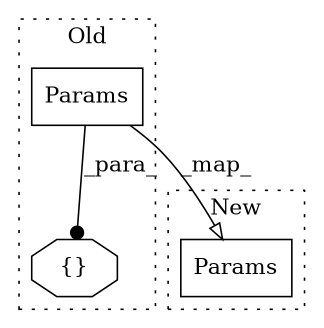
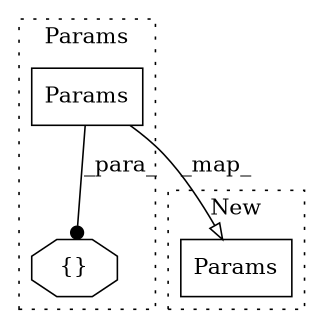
cluster "Old": label "Old" -> "Params"
